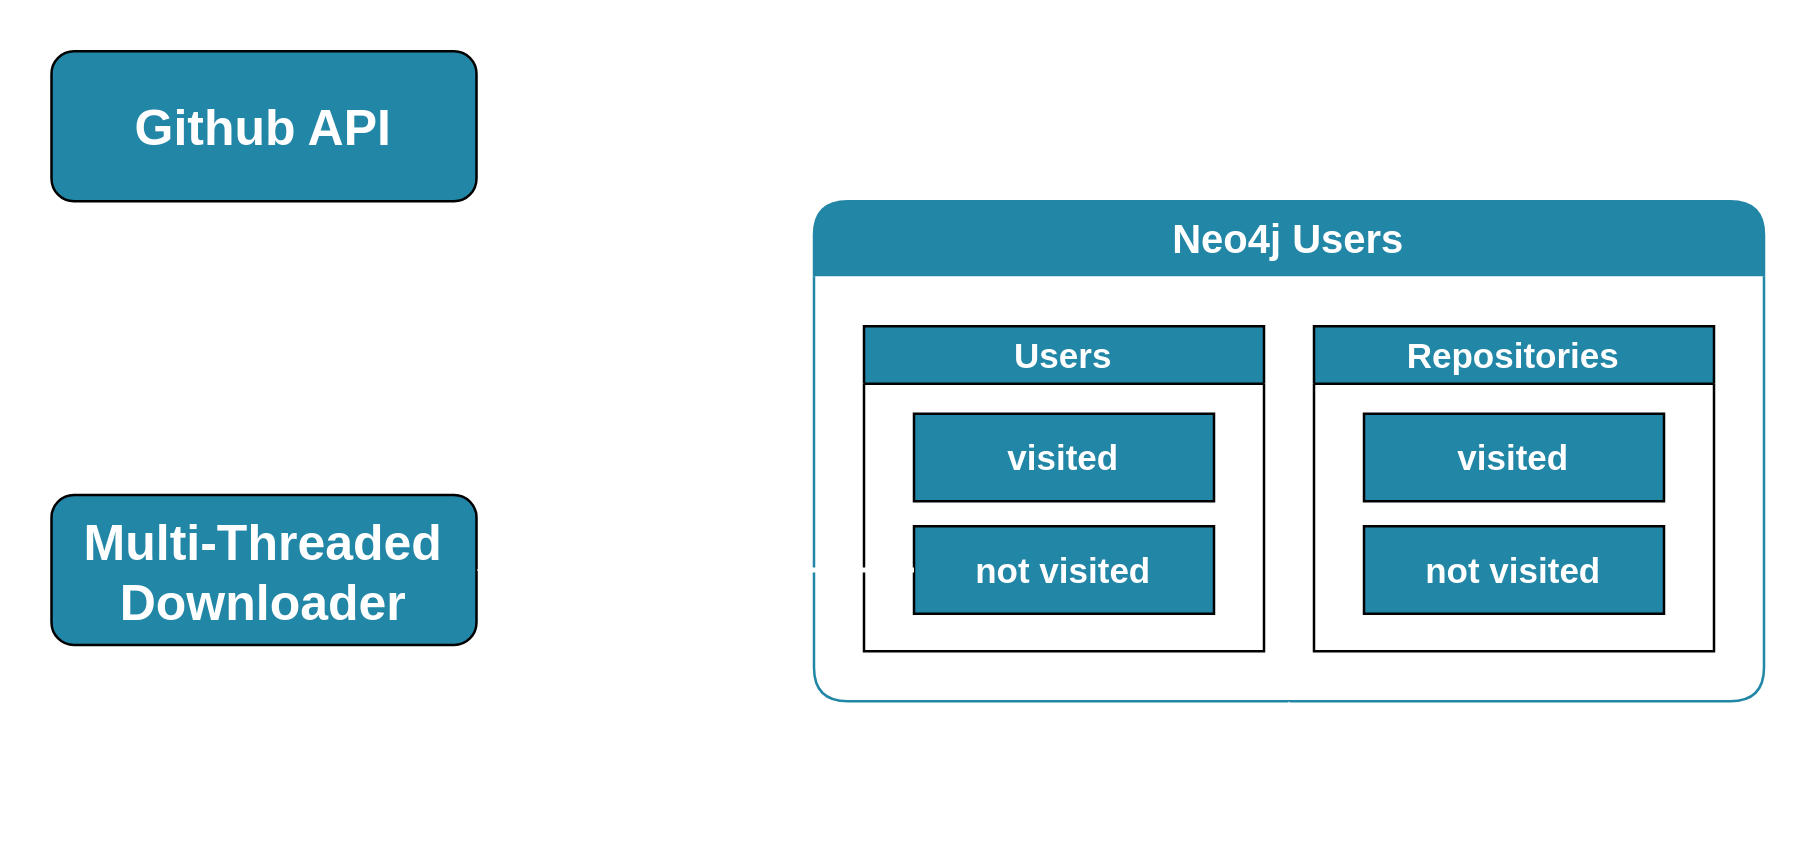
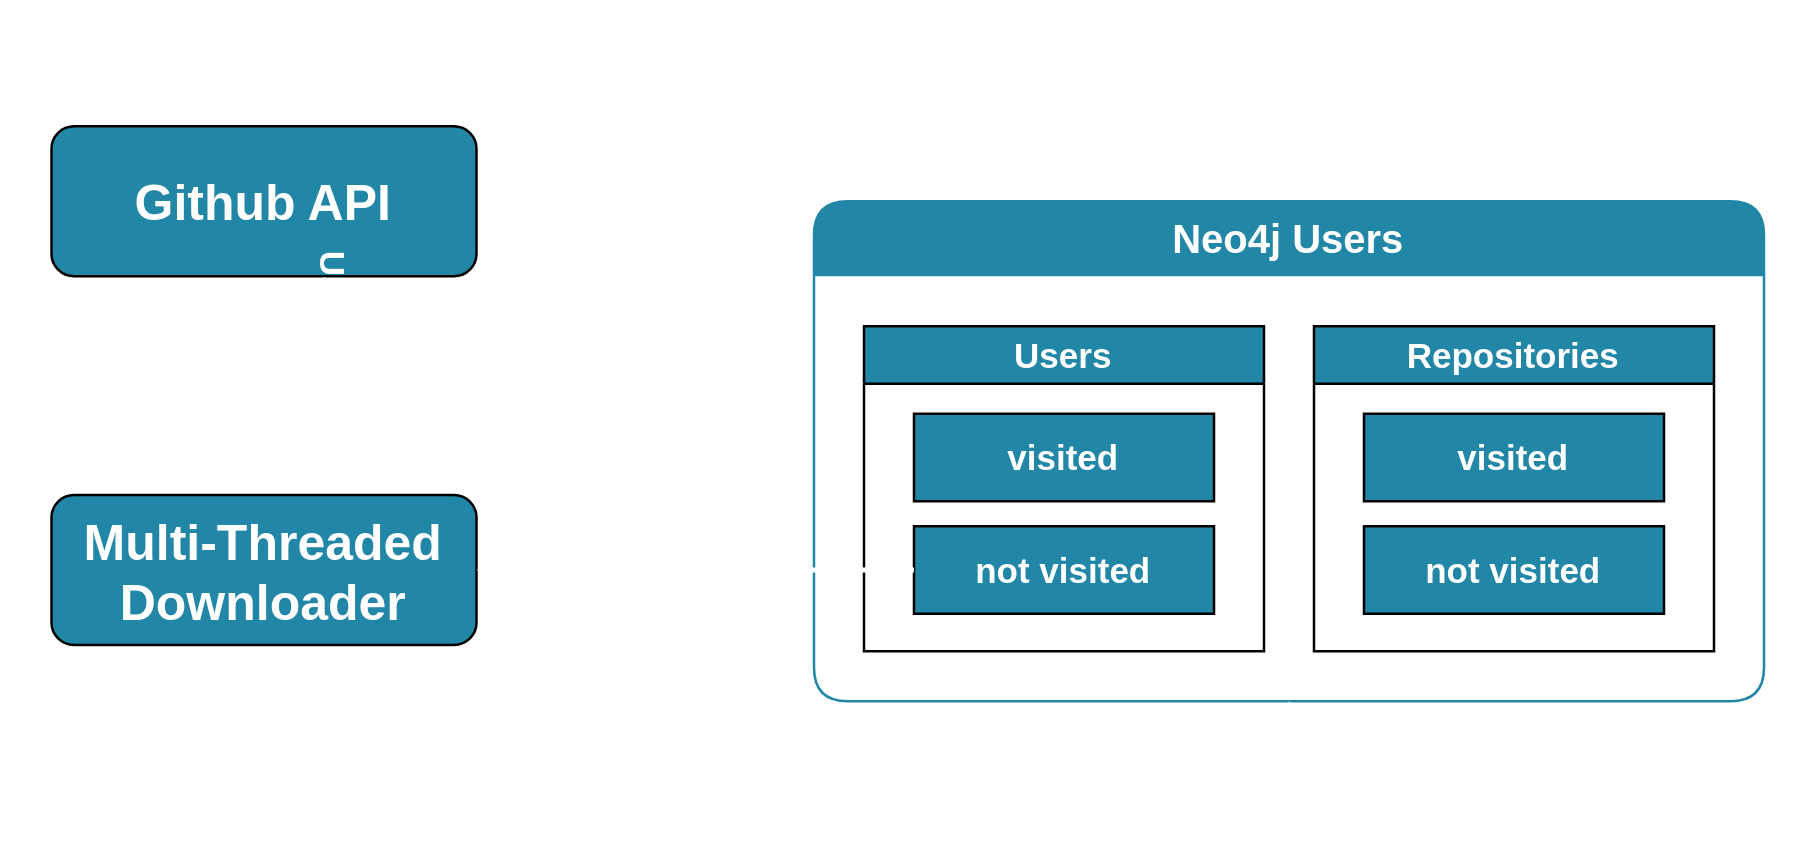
node "Github API": moved (264, 126) -> (264, 201)
